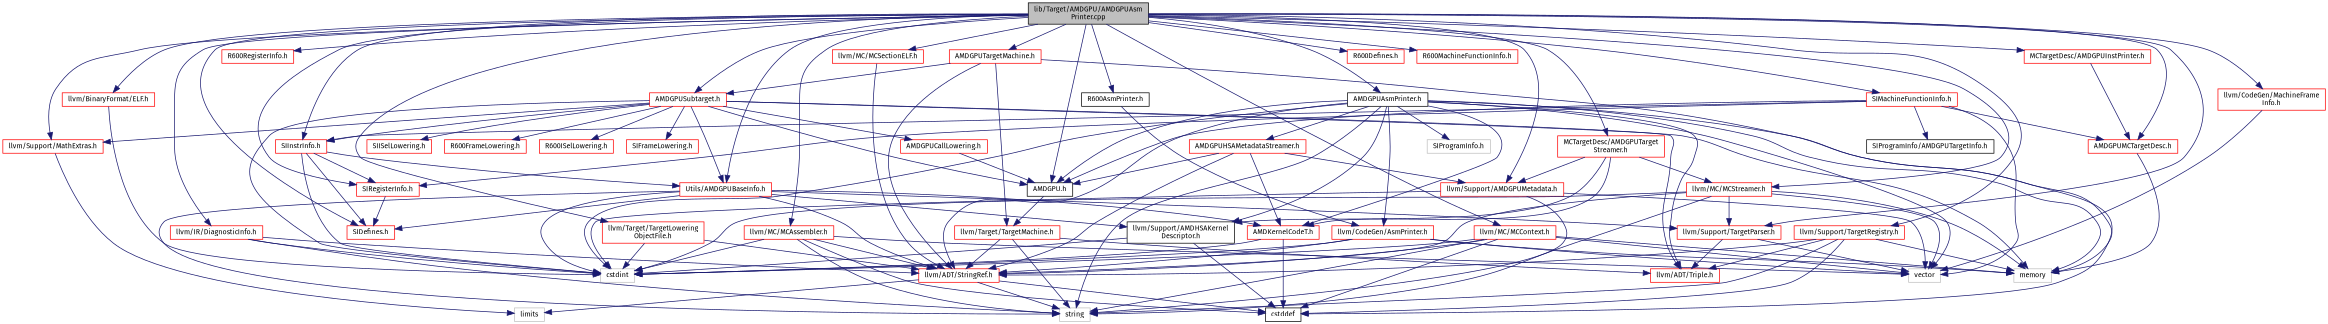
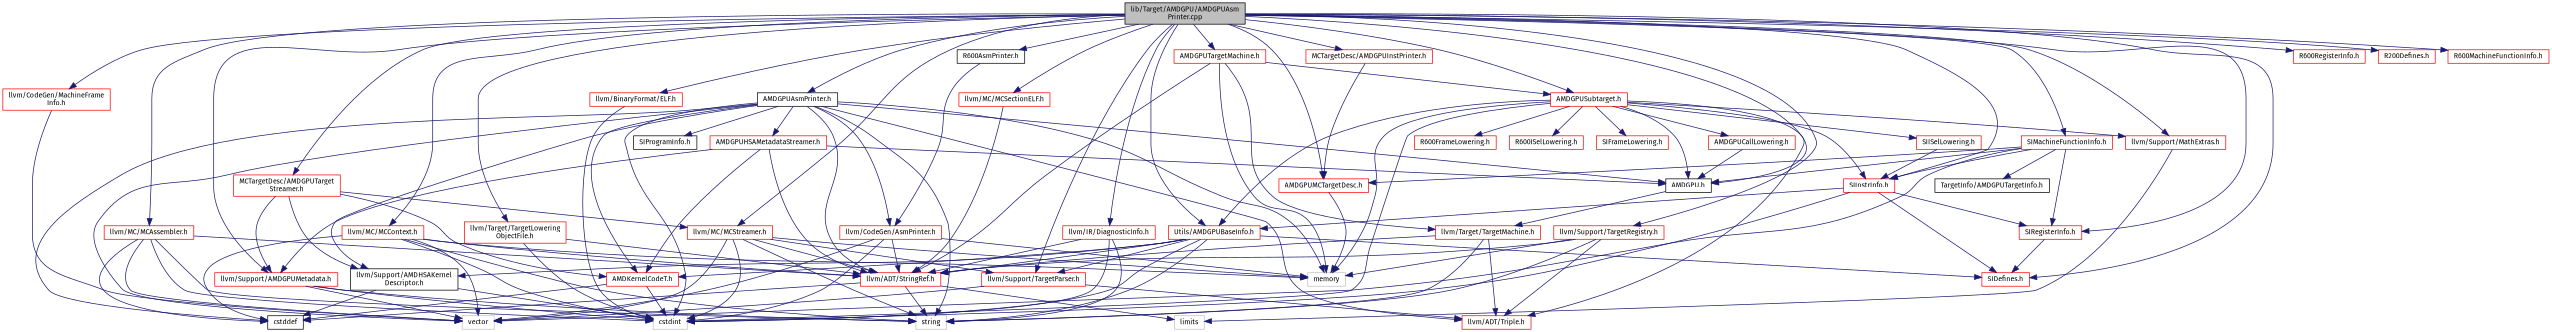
node "R600Defines.h": label "R600Defines.h" -> "R200Defines.h"
node "SIProgramInfo.h": color grey75 -> black
node "SIProgramInfo/AMDGPUTargetInfo.h": label "SIProgramInfo/AMDGPUTargetInfo.h" -> "TargetInfo/AMDGPUTargetInfo.h"
edge "SIISelLowering.h" -> "SIInstrInfo.h": added
edge "llvm/Support/TargetRegistry.h" -> "cstddef": removed
